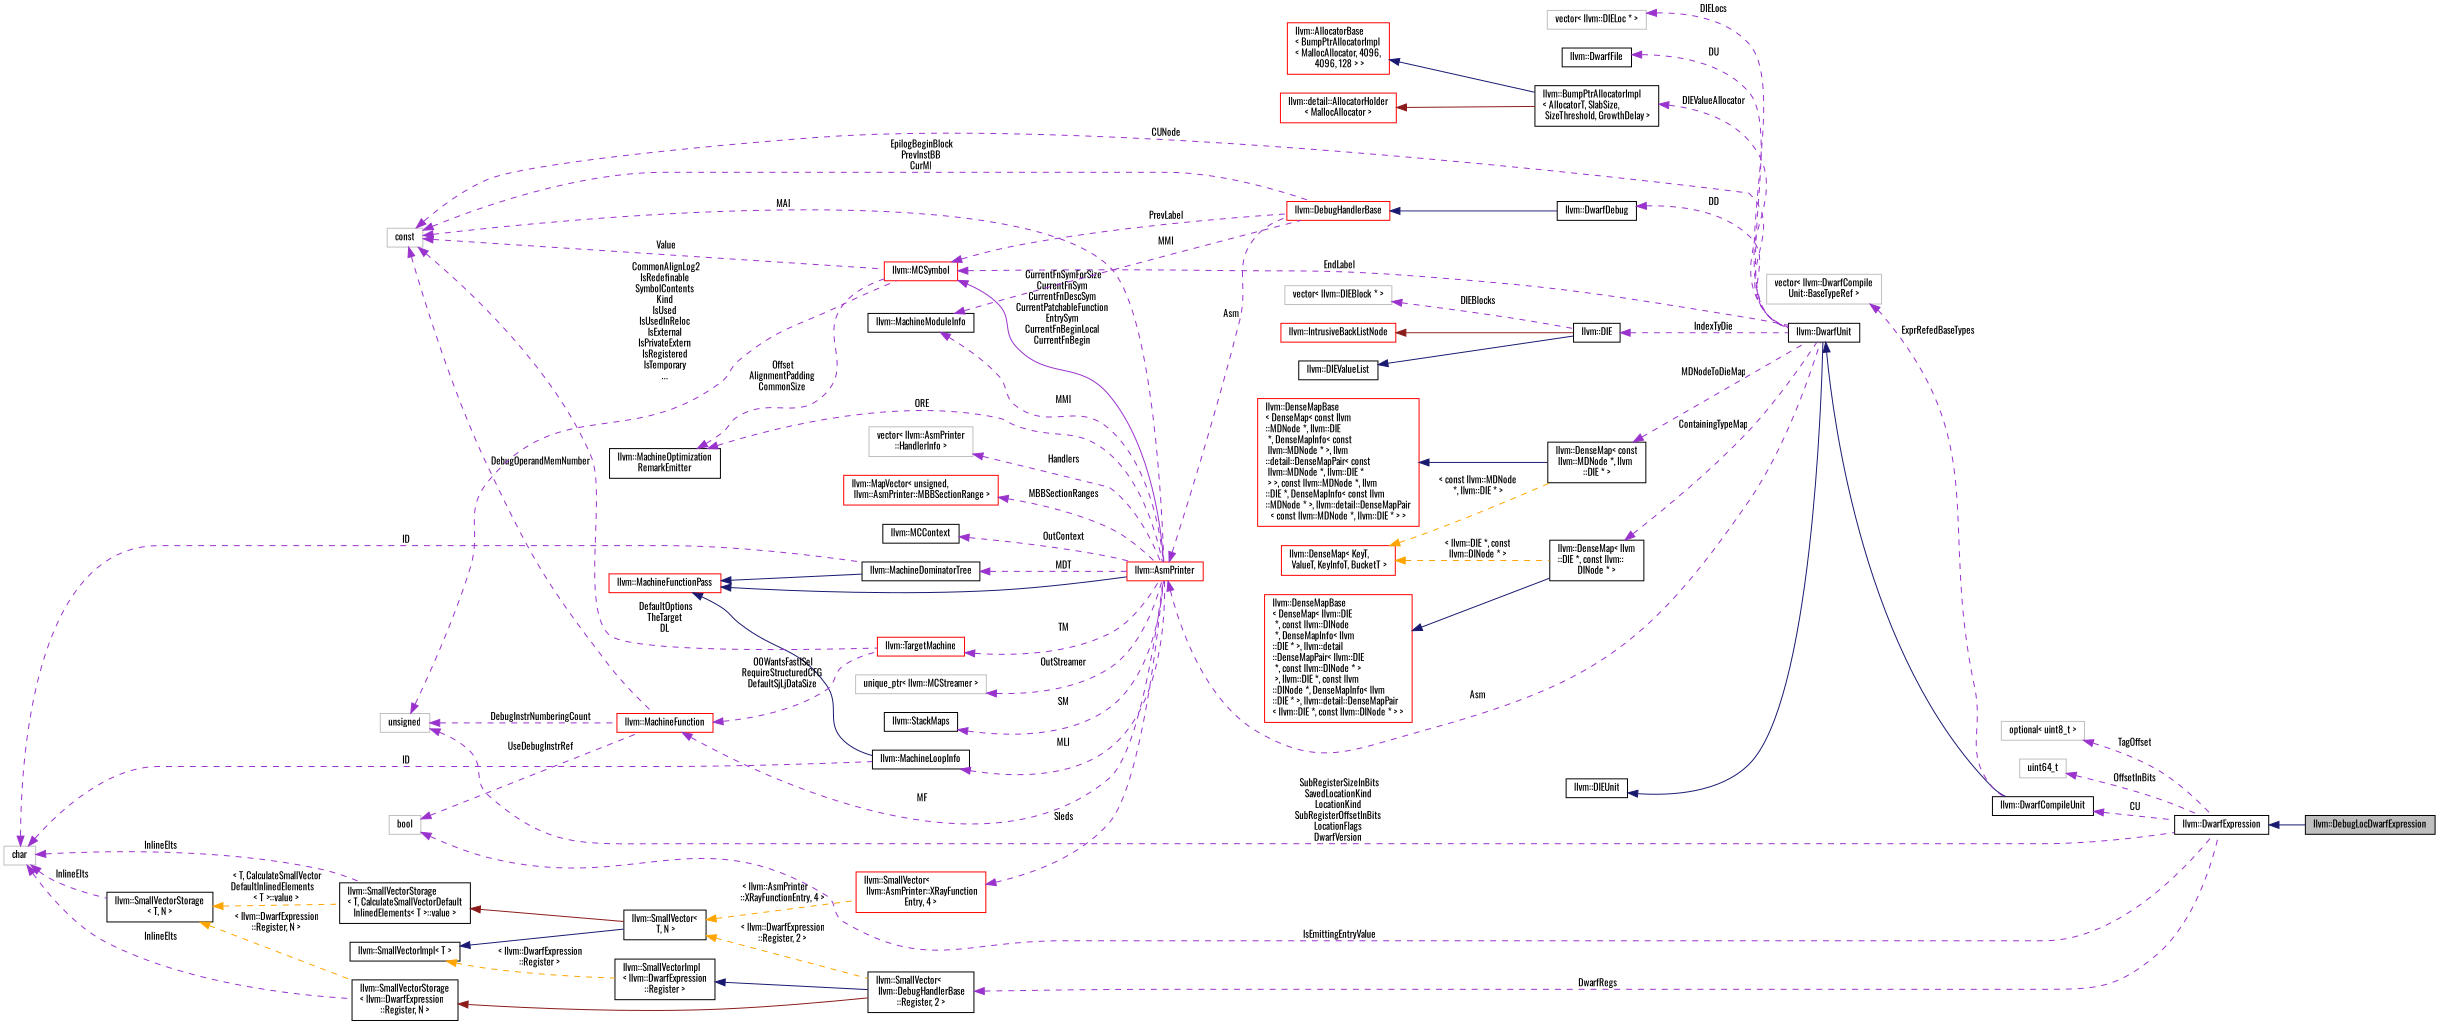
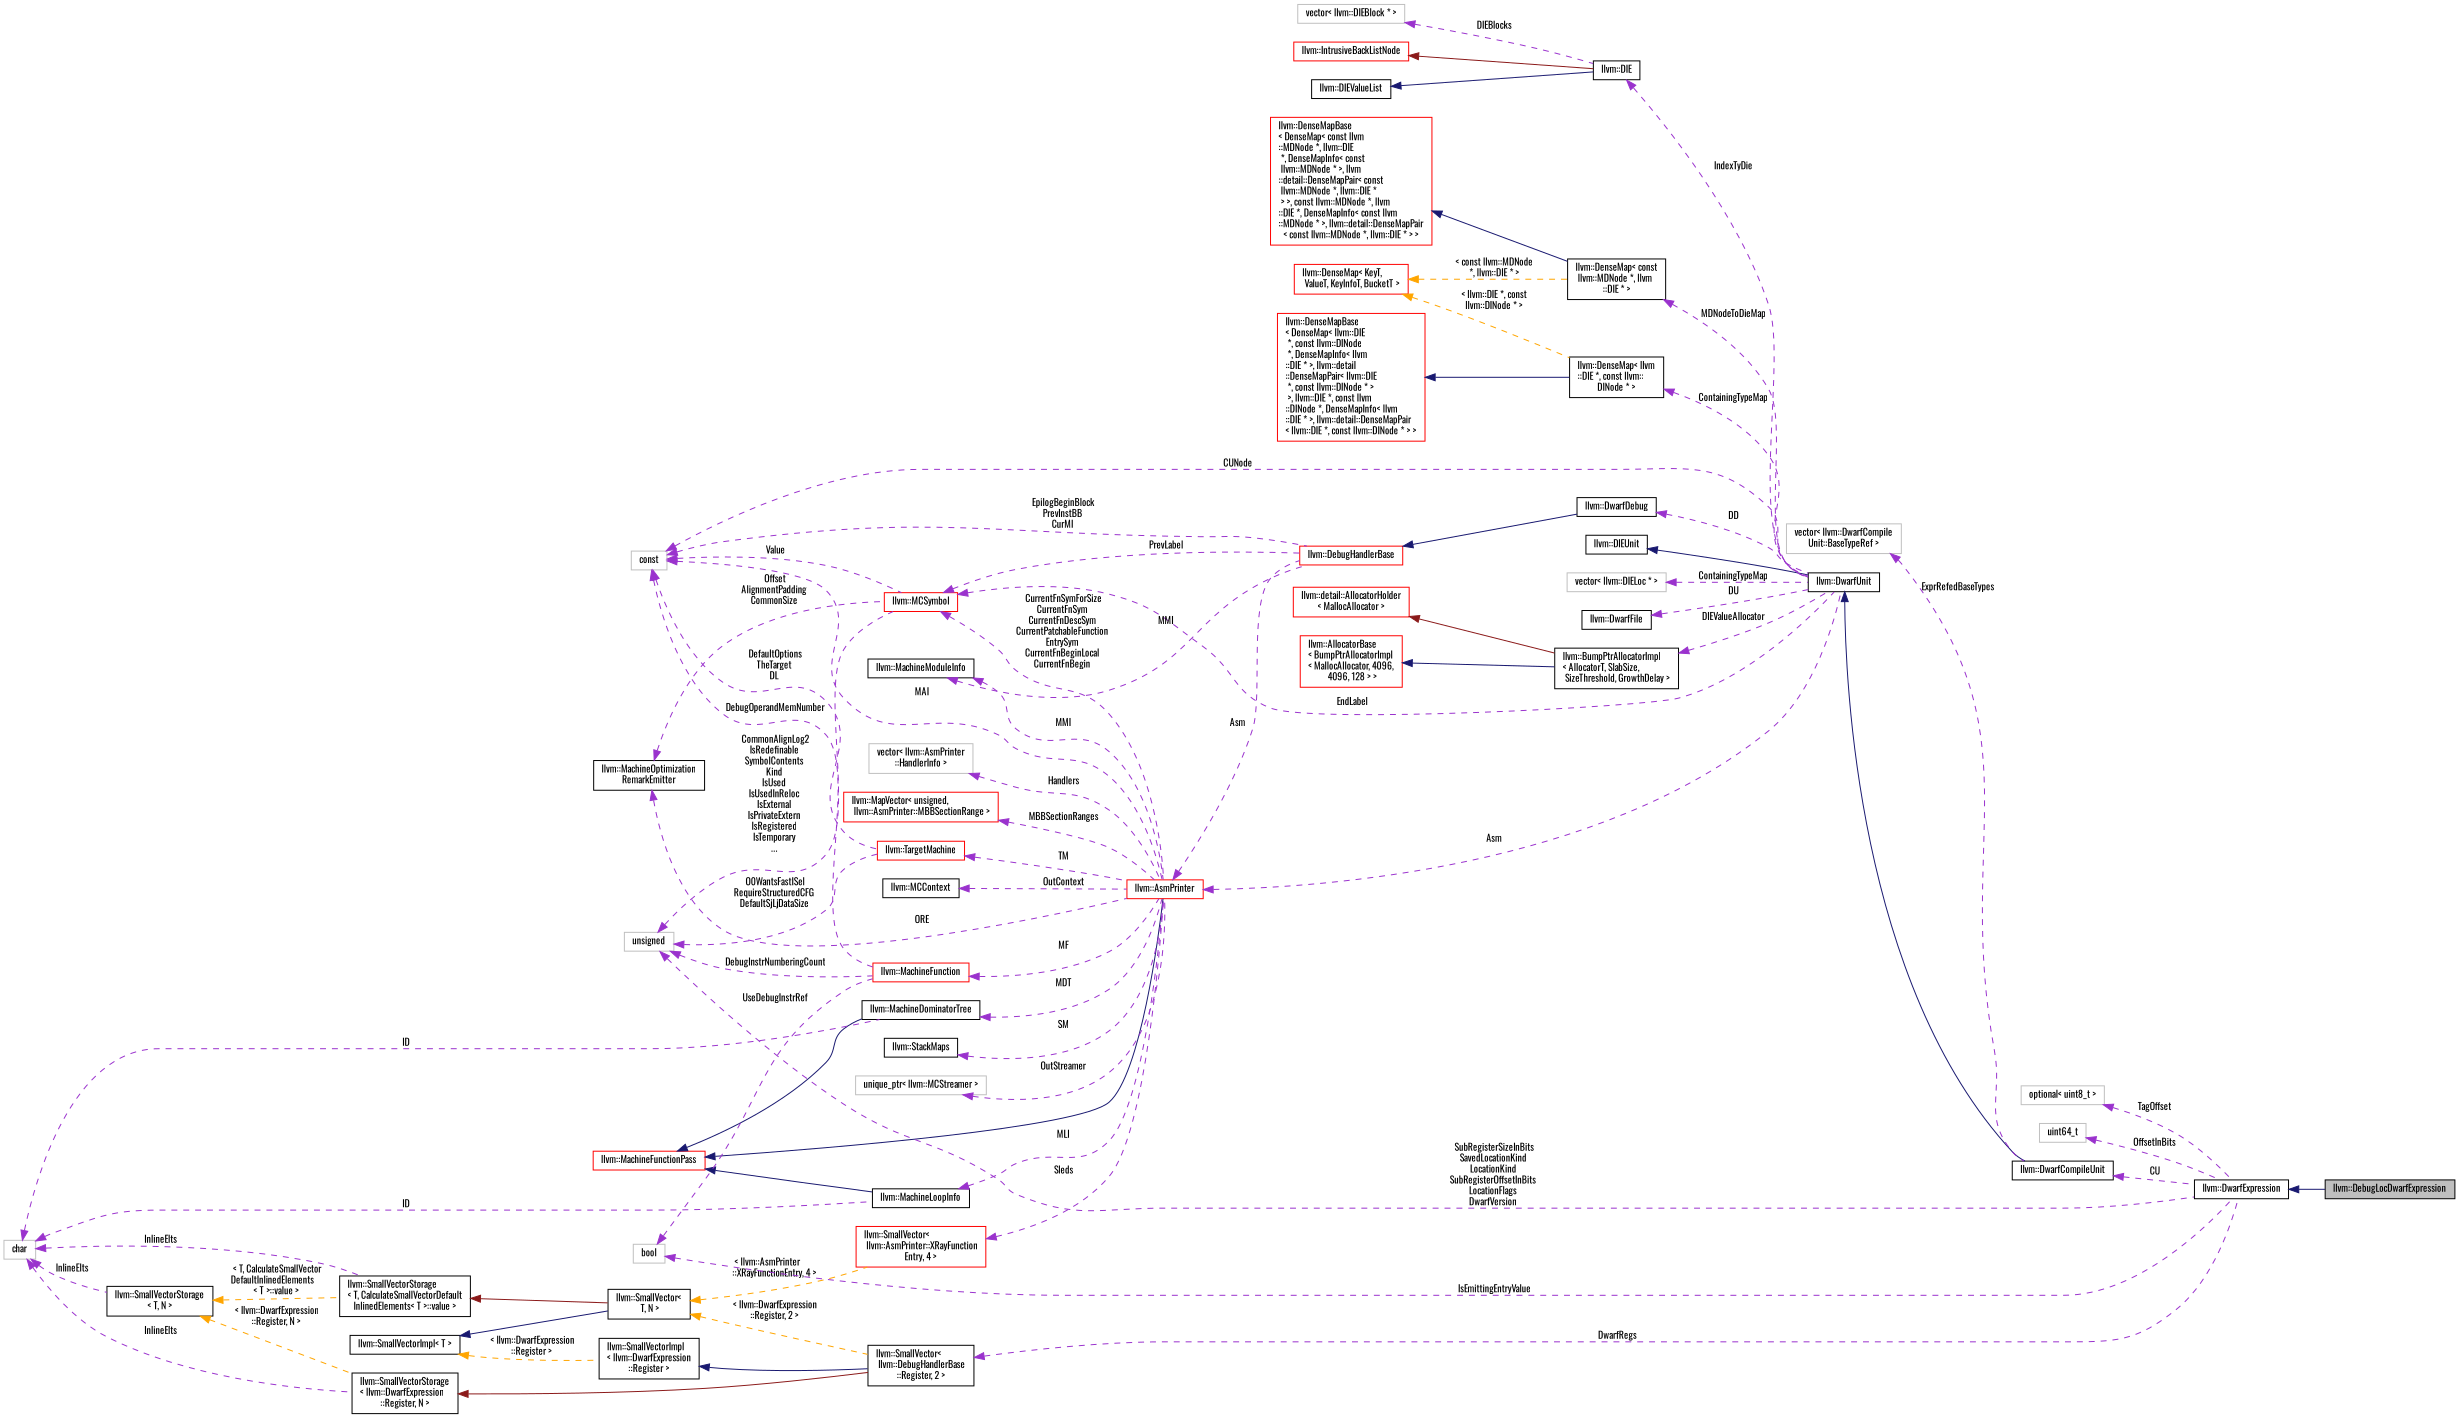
edge "llvm::DwarfUnit" -> "vector< llvm::DIELoc * >": label " DIELocs" -> " ContainingTypeMap"
edge "llvm::AsmPrinter" -> "llvm::MCSymbol": style solid -> dashed
edge "llvm::TargetMachine" -> "llvm::MachineFunction": now "llvm::TargetMachine" -> "unsigned"
